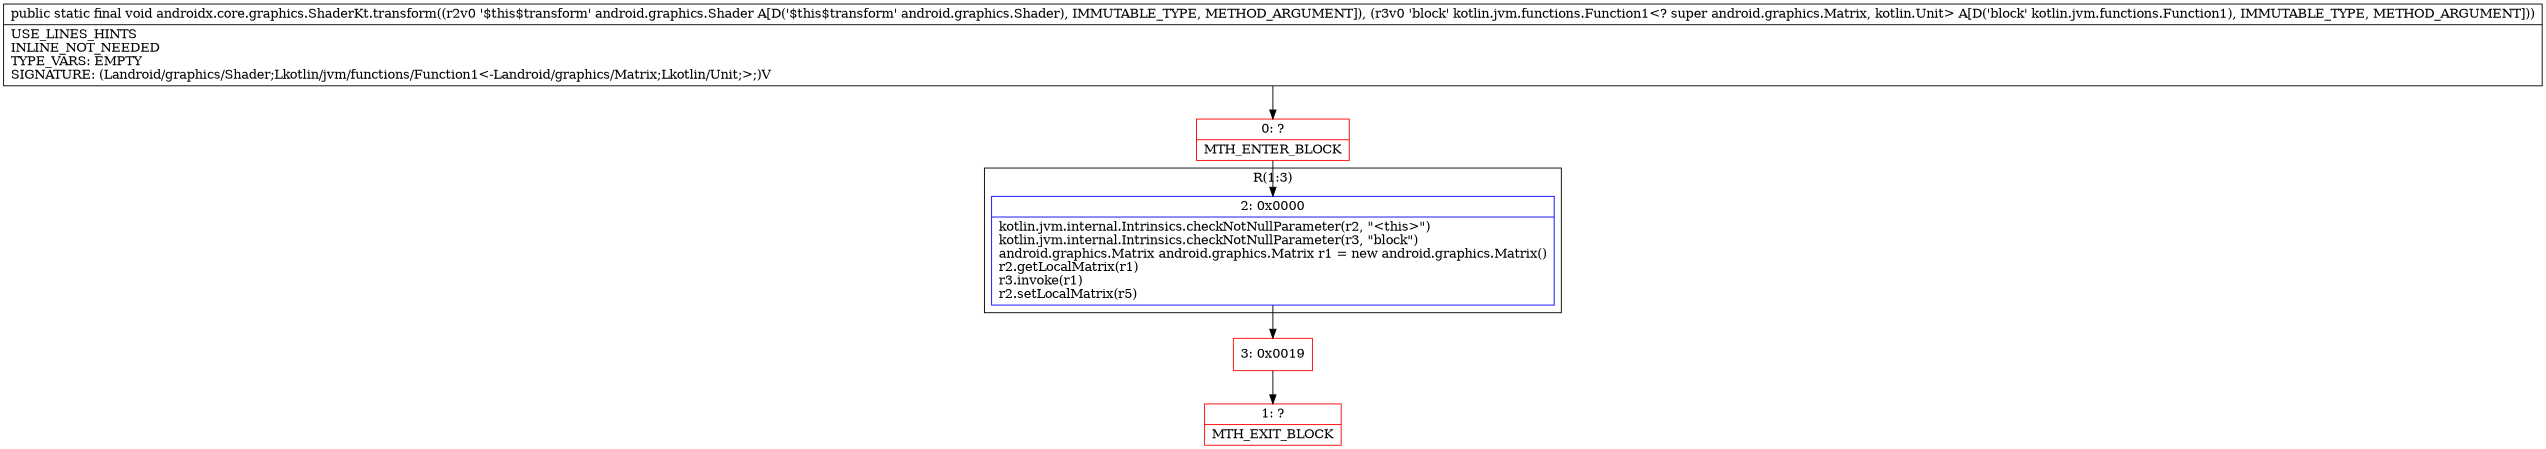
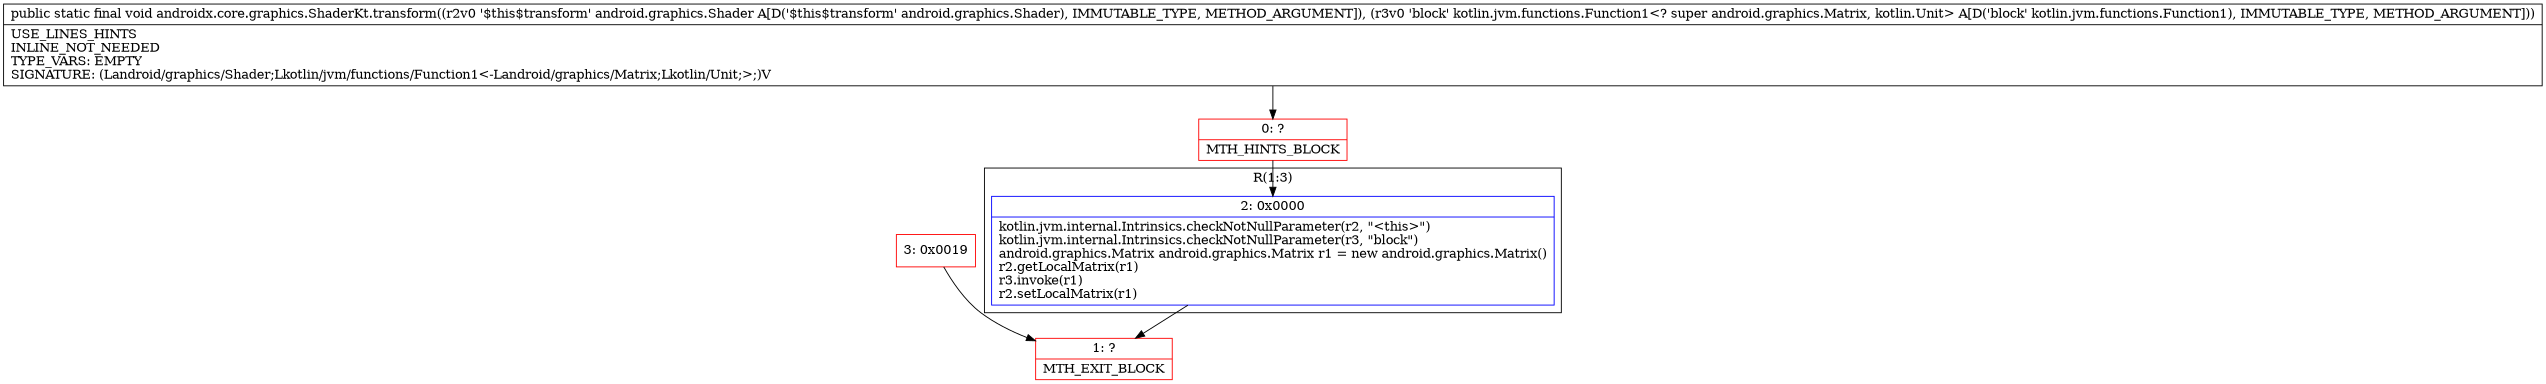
node "0: ?": text "MTH_ENTER_BLOCK" -> "MTH_HINTS_BLOCK"
node "2: 0x0000": text "r2.setLocalMatrix(r5)" -> "r2.setLocalMatrix(r1)"
edge "2: 0x0000" -> "3: 0x0019": now "2: 0x0000" -> "1: ?"
